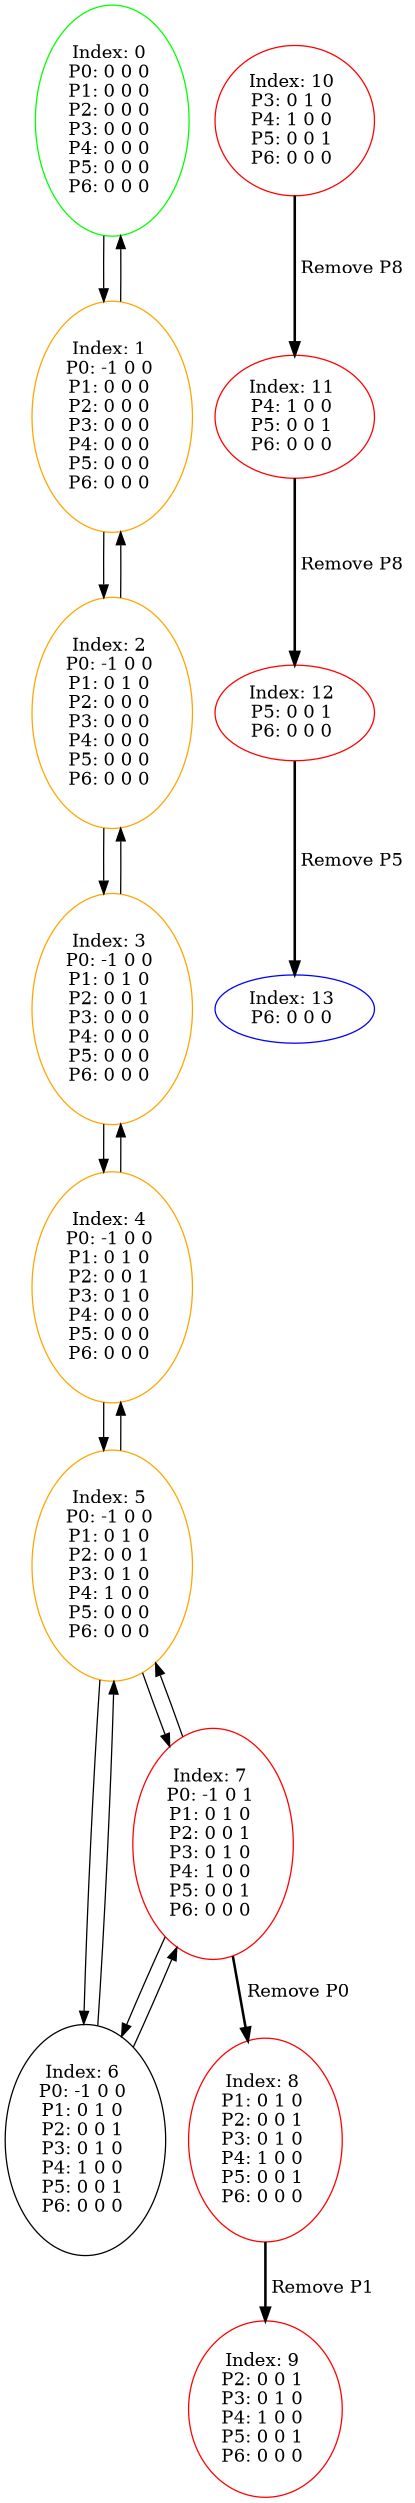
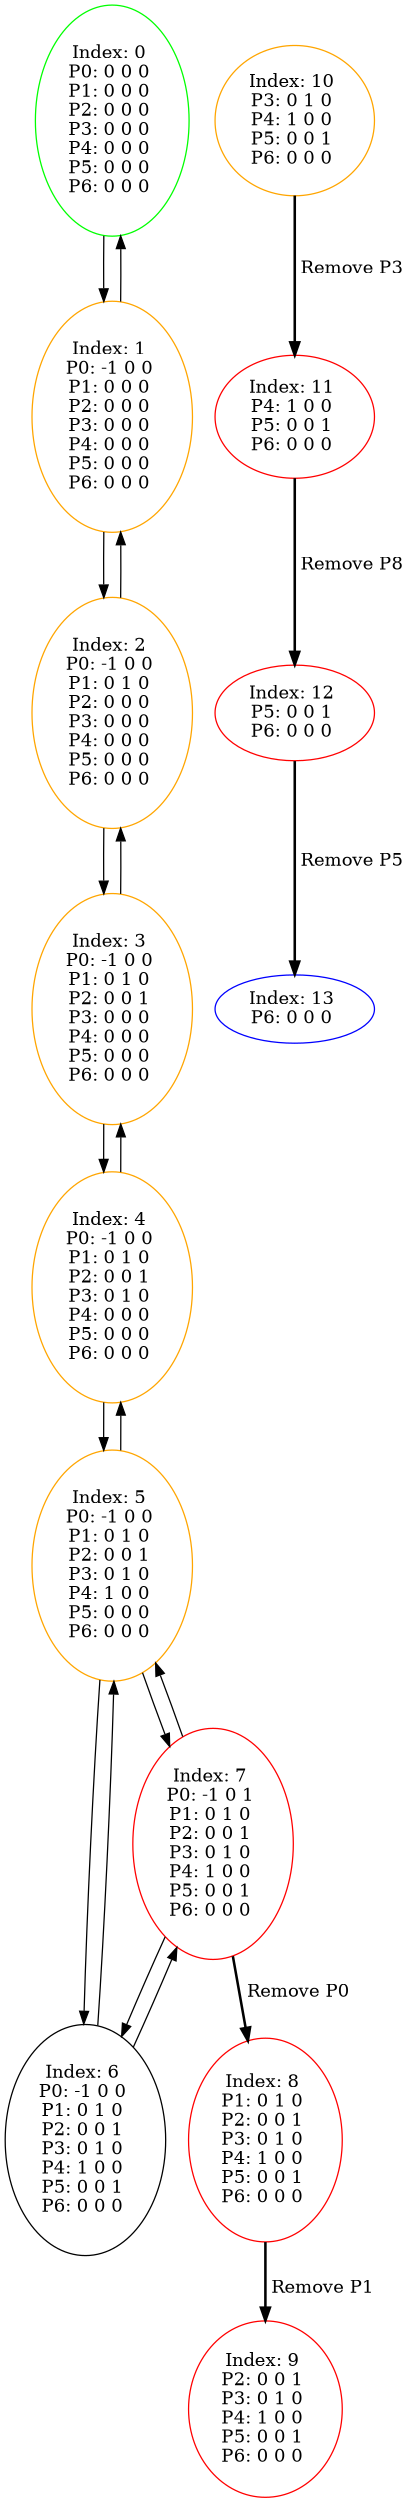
node "Index: 10 P3: 0 1 0 P4: 1 0 0 P5: 0 0 1 P6: 0 0 0": color red -> orange
edge "Index: 10 P3: 0 1 0 P4: 1 0 0 P5: 0 0 1 P6: 0 0 0" -> "Index: 11 P4: 1 0 0 P5: 0 0 1 P6: 0 0 0": label " Remove P8 " -> " Remove P3 "
